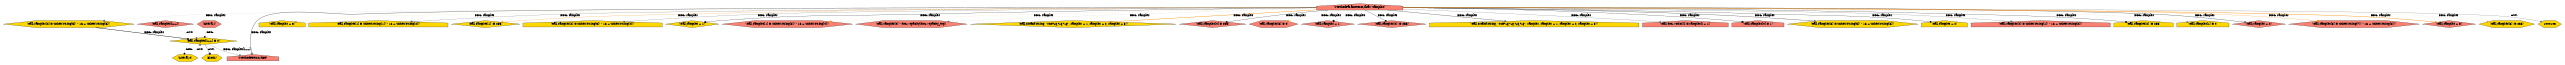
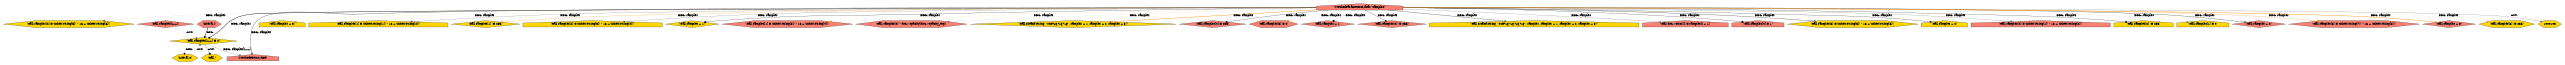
edge "(Literal,i)" -> "(Call,samples[i++] = 0)": style dotted -> bold
edge "(Call,samples[2] = unhex(string[5]) * 16 + unhex(string[6]))" -> "(Call,samples[i++] = 0)": now "(MethodParameterIn,float *samples)" -> "(Call,samples[i++] = 0)"
node "(Block,)": label "(Block,)" -> "(Call,)"
